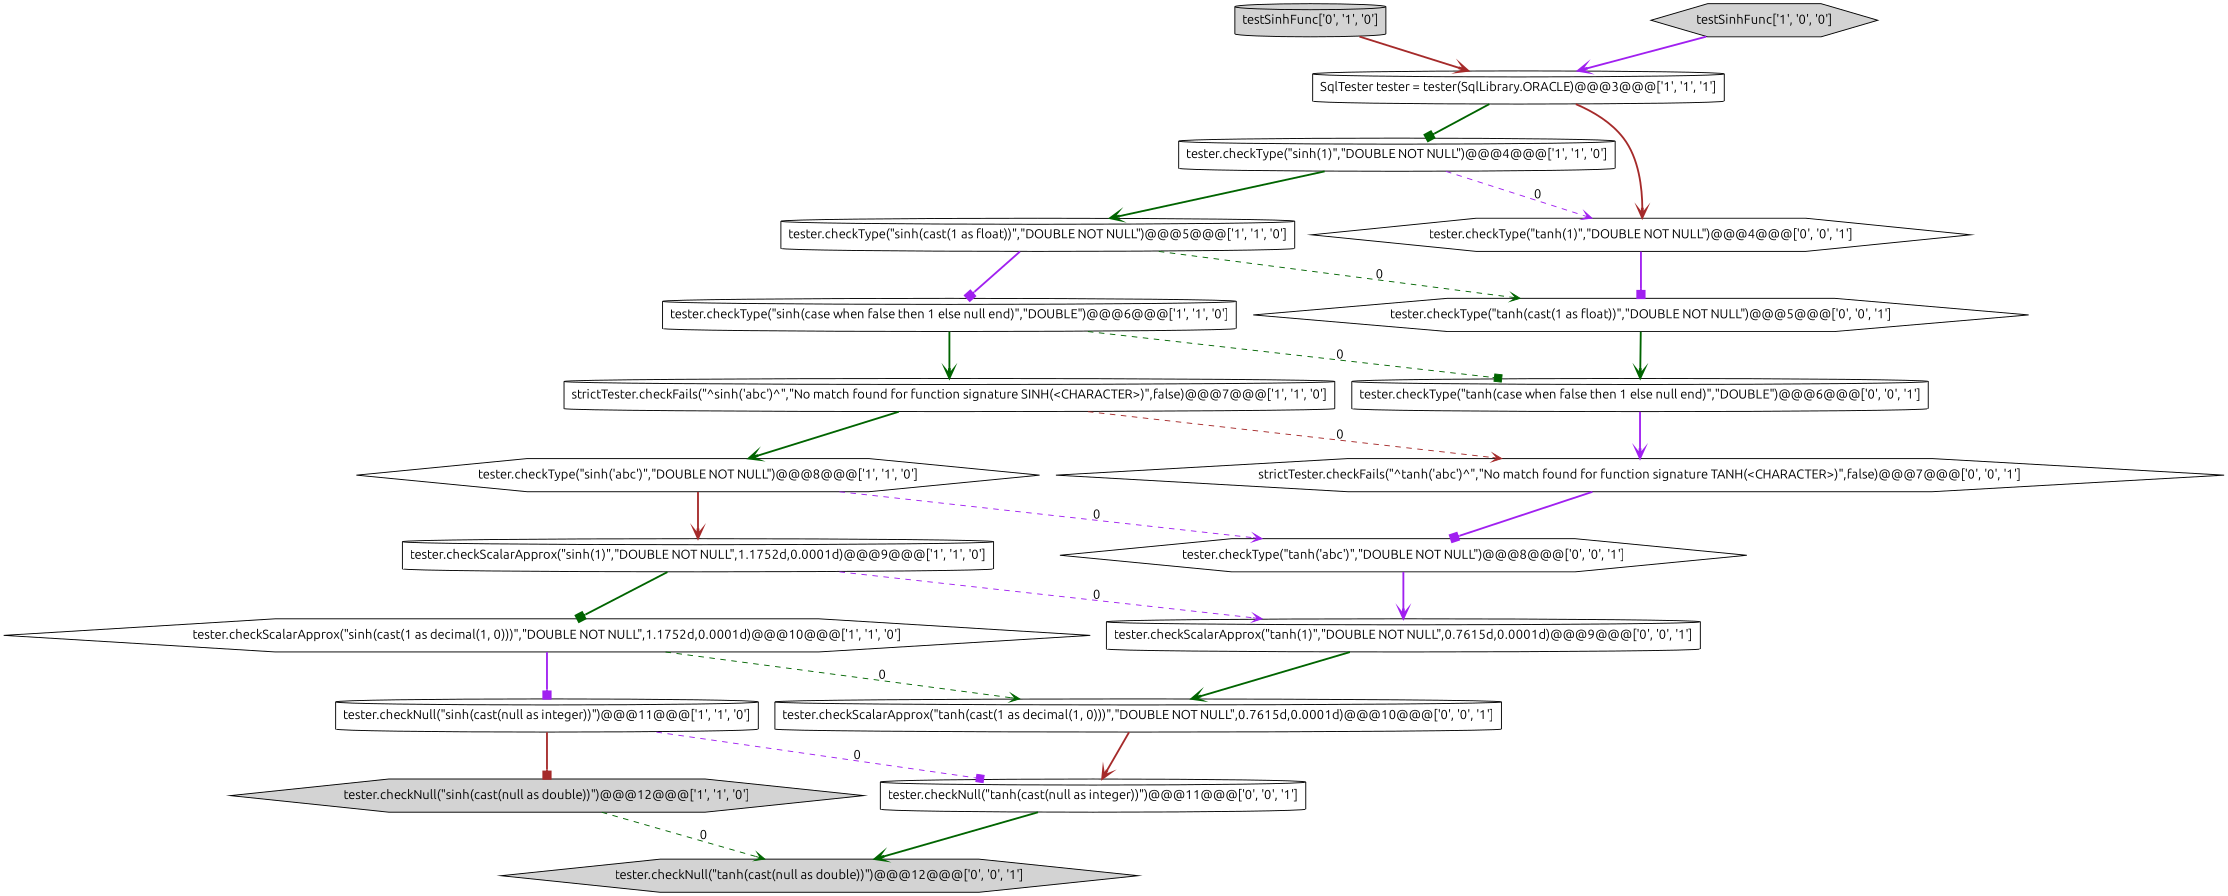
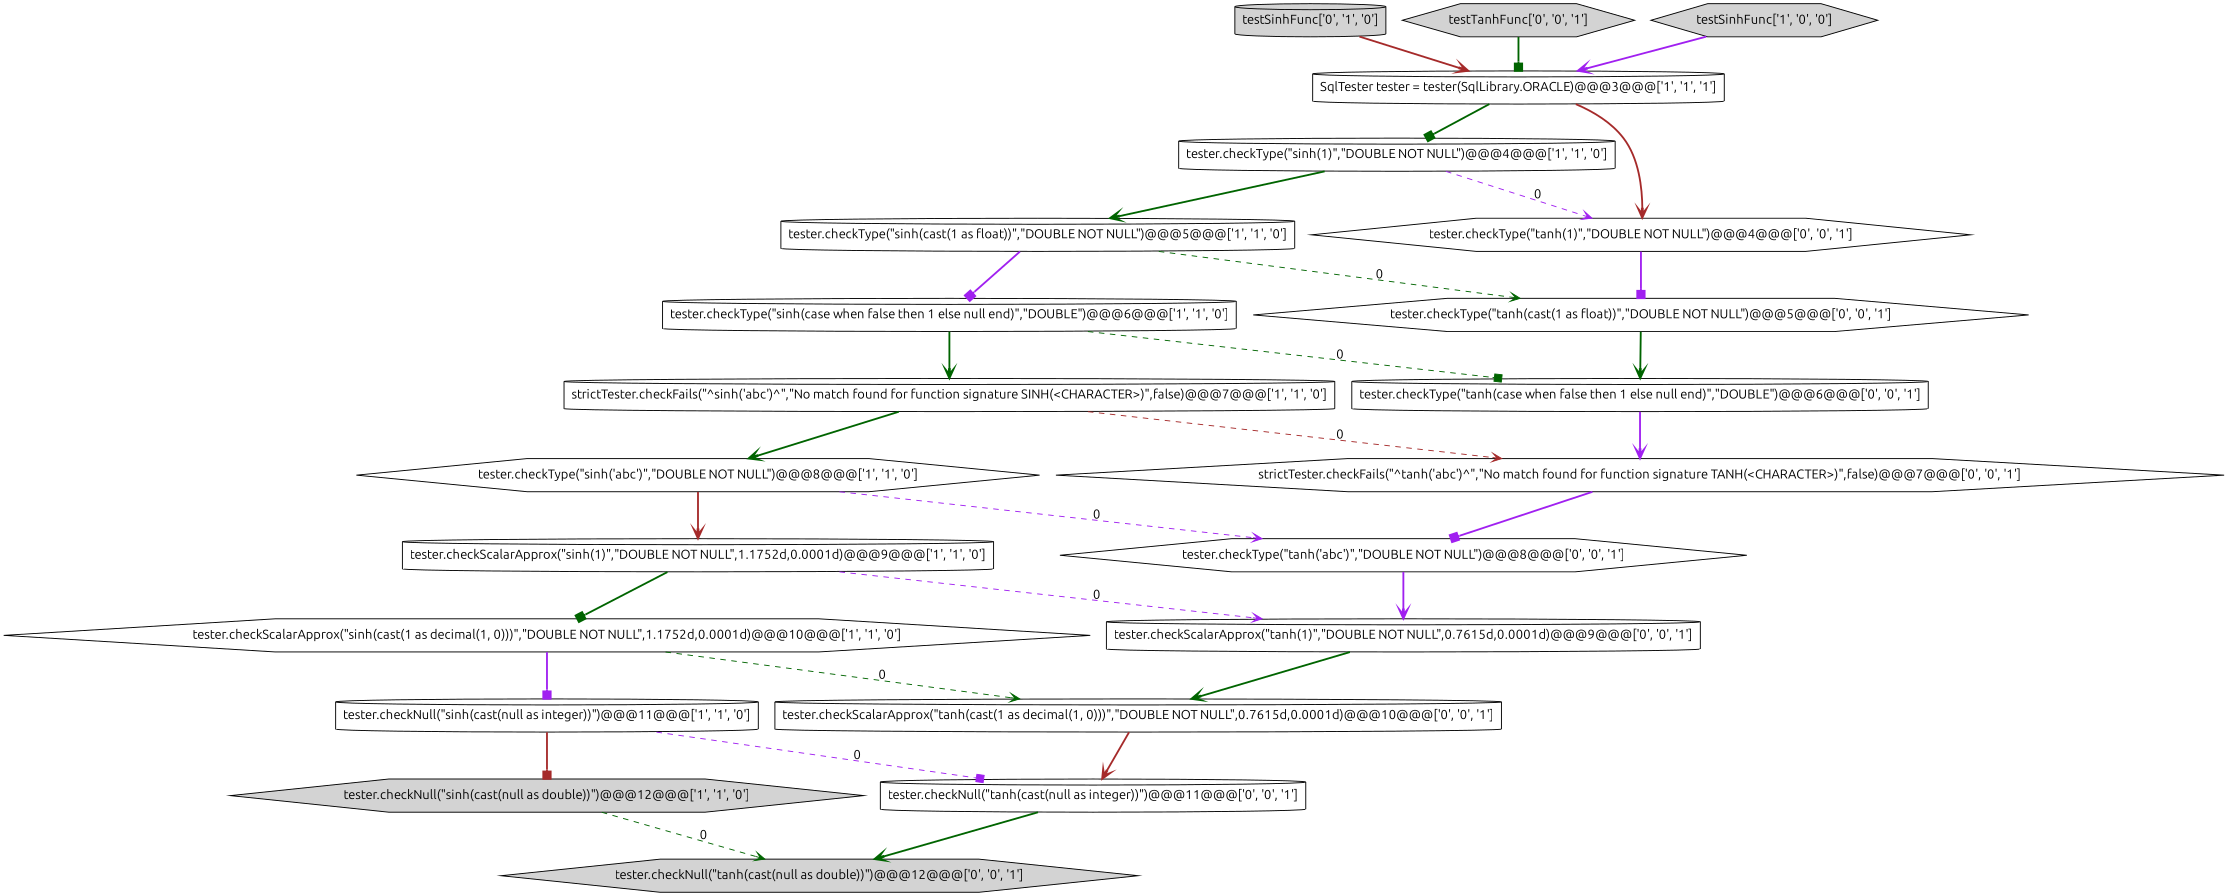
node "testTanhFunc['0', '0', '1']": added
